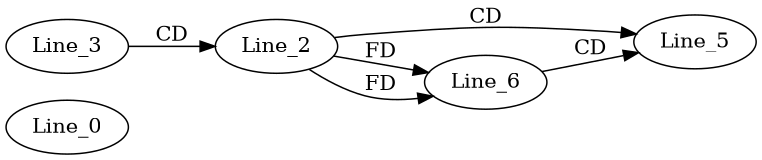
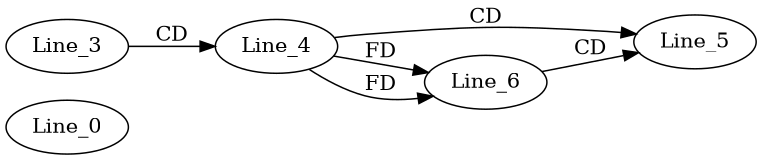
node "Line_2": label "Line_2" -> "Line_4"
